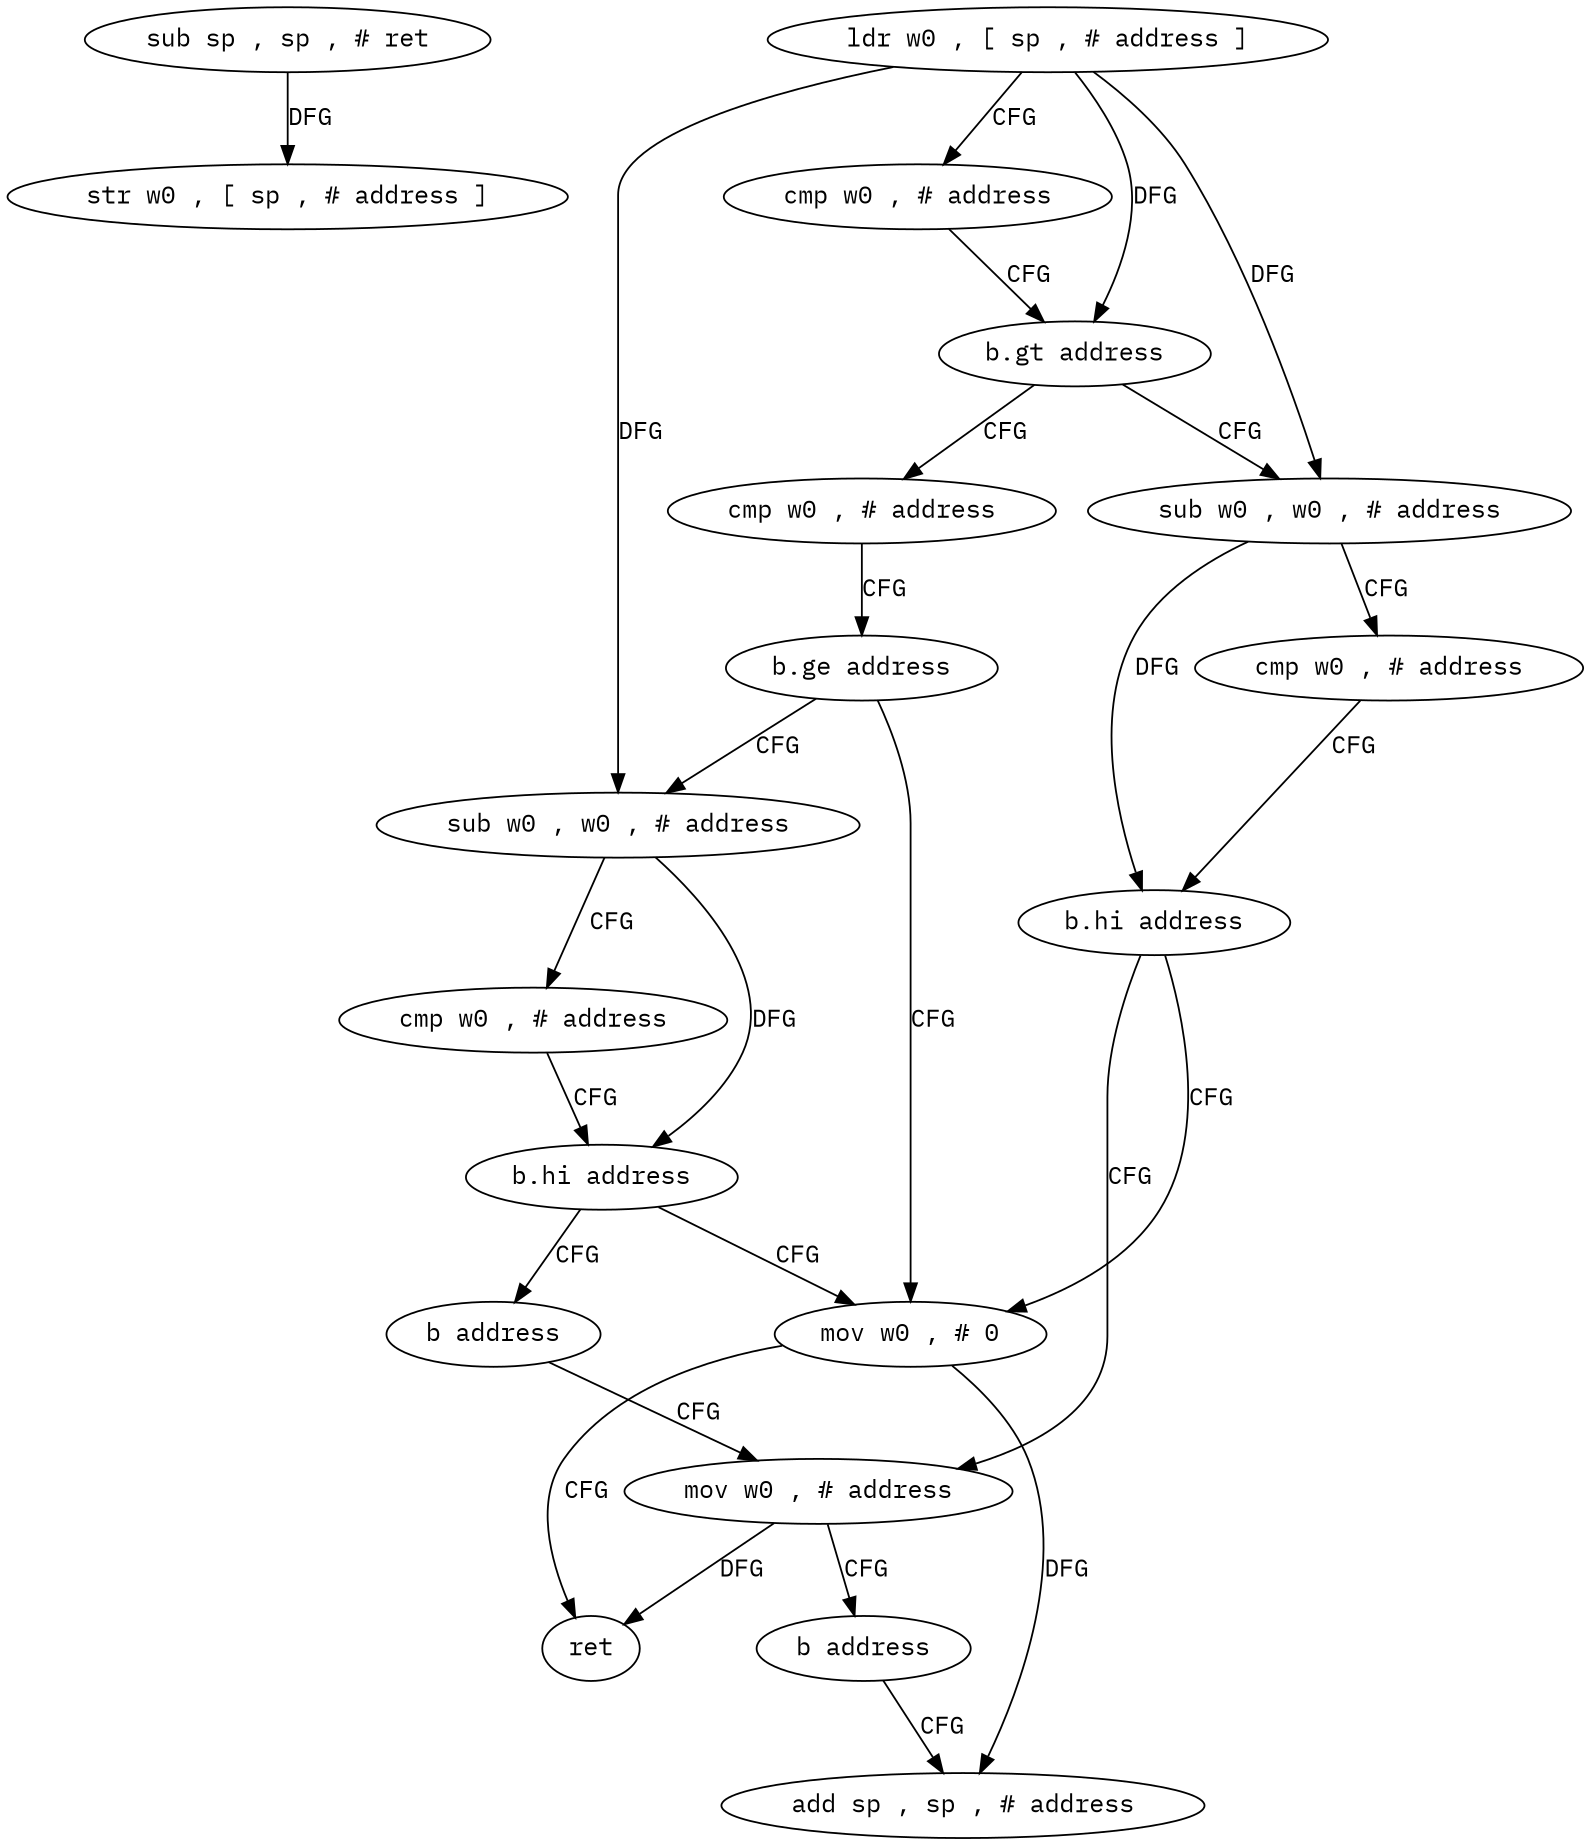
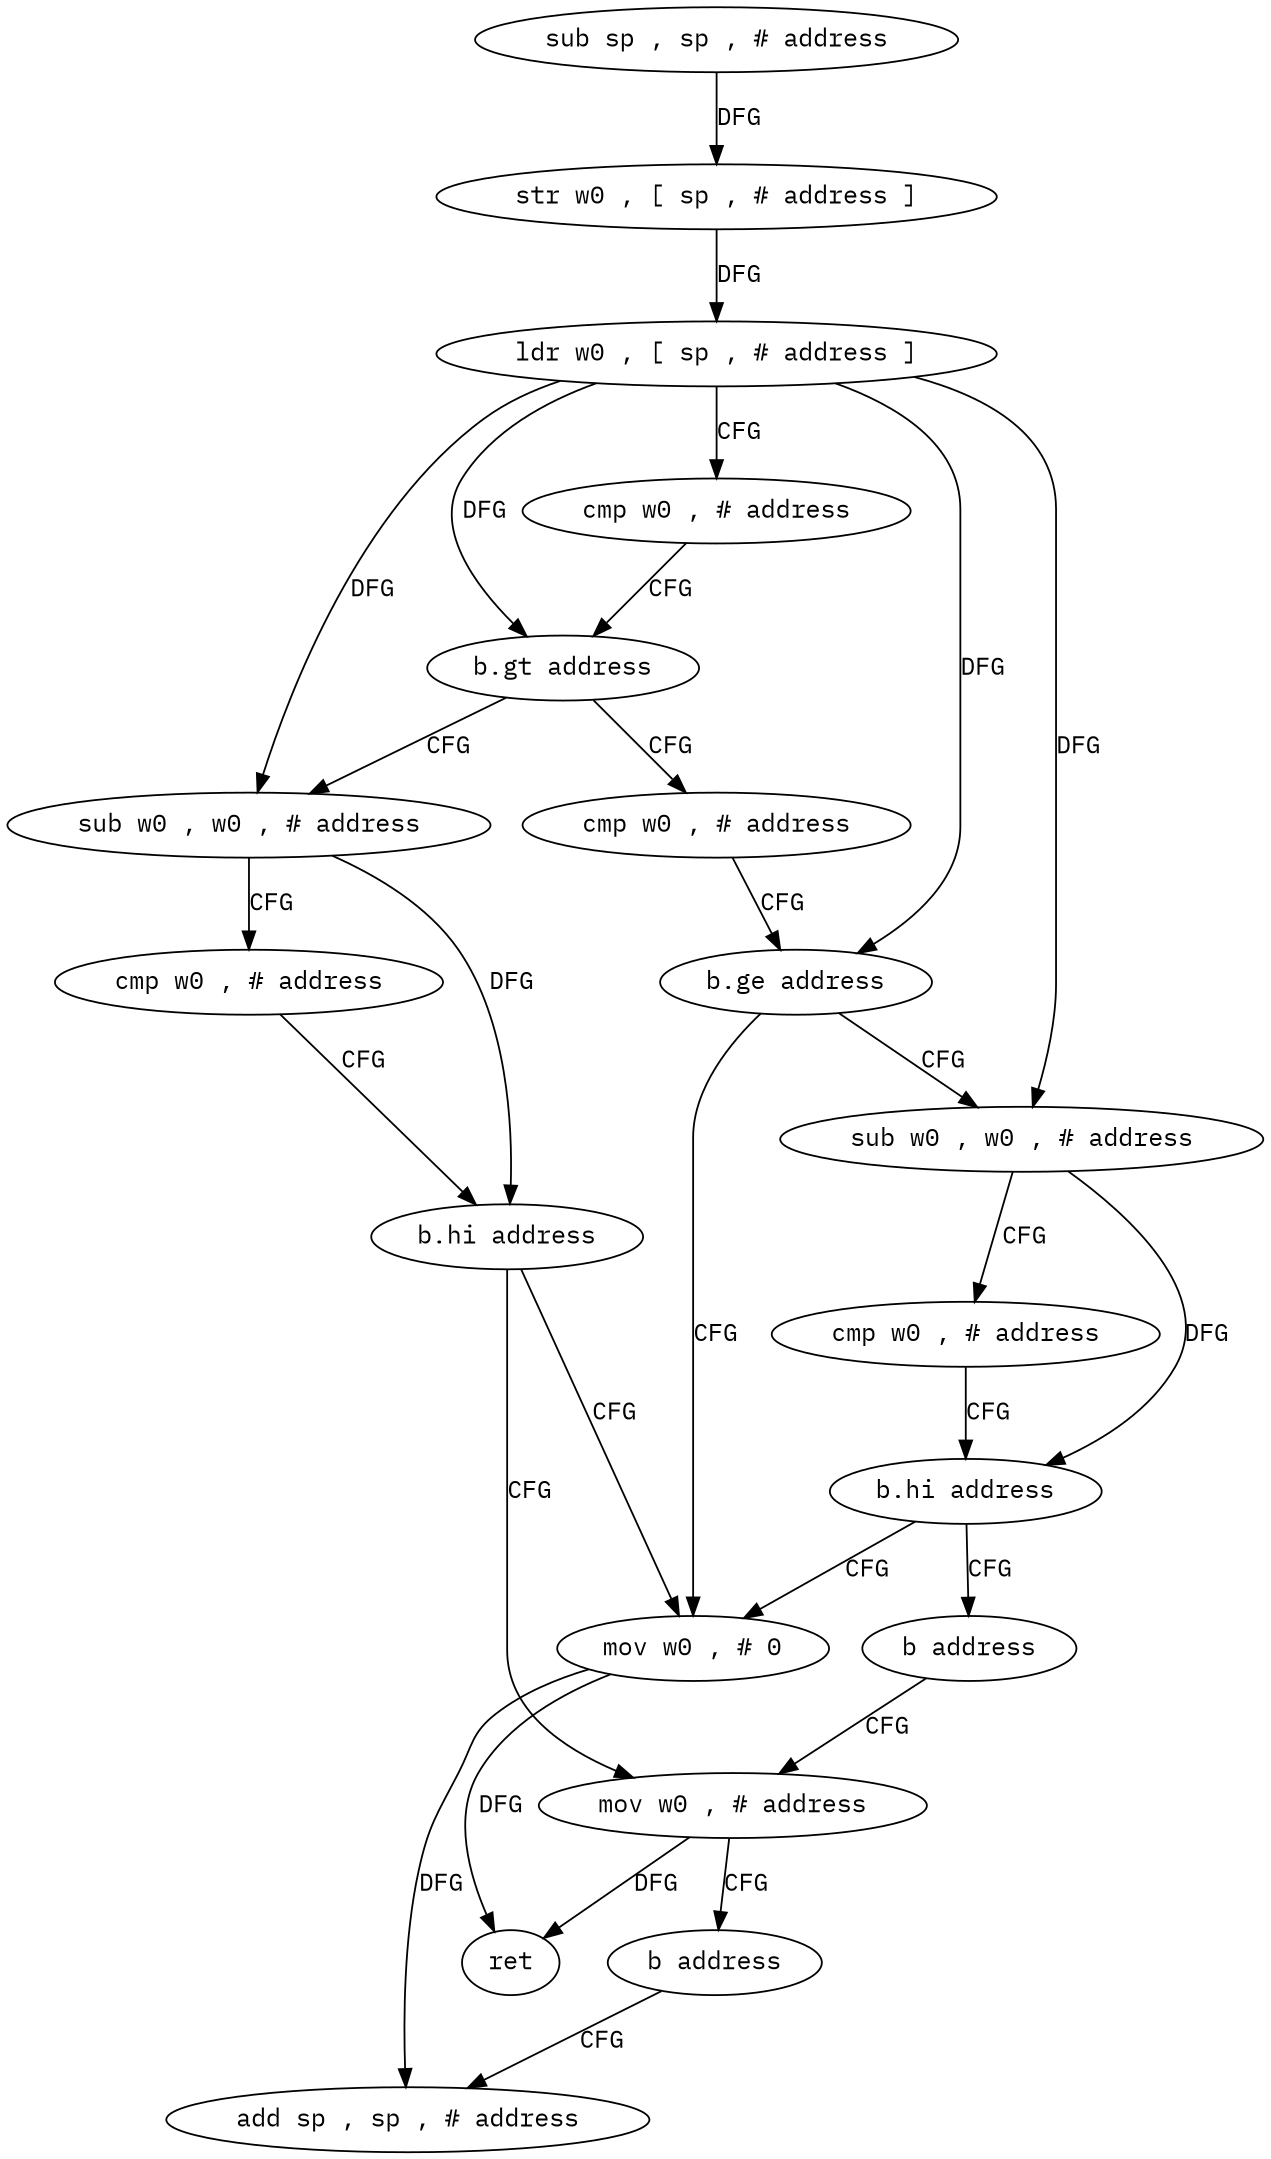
node "sub sp , sp , # ret": label "sub sp , sp , # ret" -> "sub sp , sp , # address"
edge "str w0 , [ sp , # address ]" -> "ldr w0 , [ sp , # address ]": added, label "DFG"
edge "ldr w0 , [ sp , # address ]" -> "b.ge address": added, label "DFG"
edge "mov w0 , # 0" -> "ret": label "CFG" -> "DFG"
